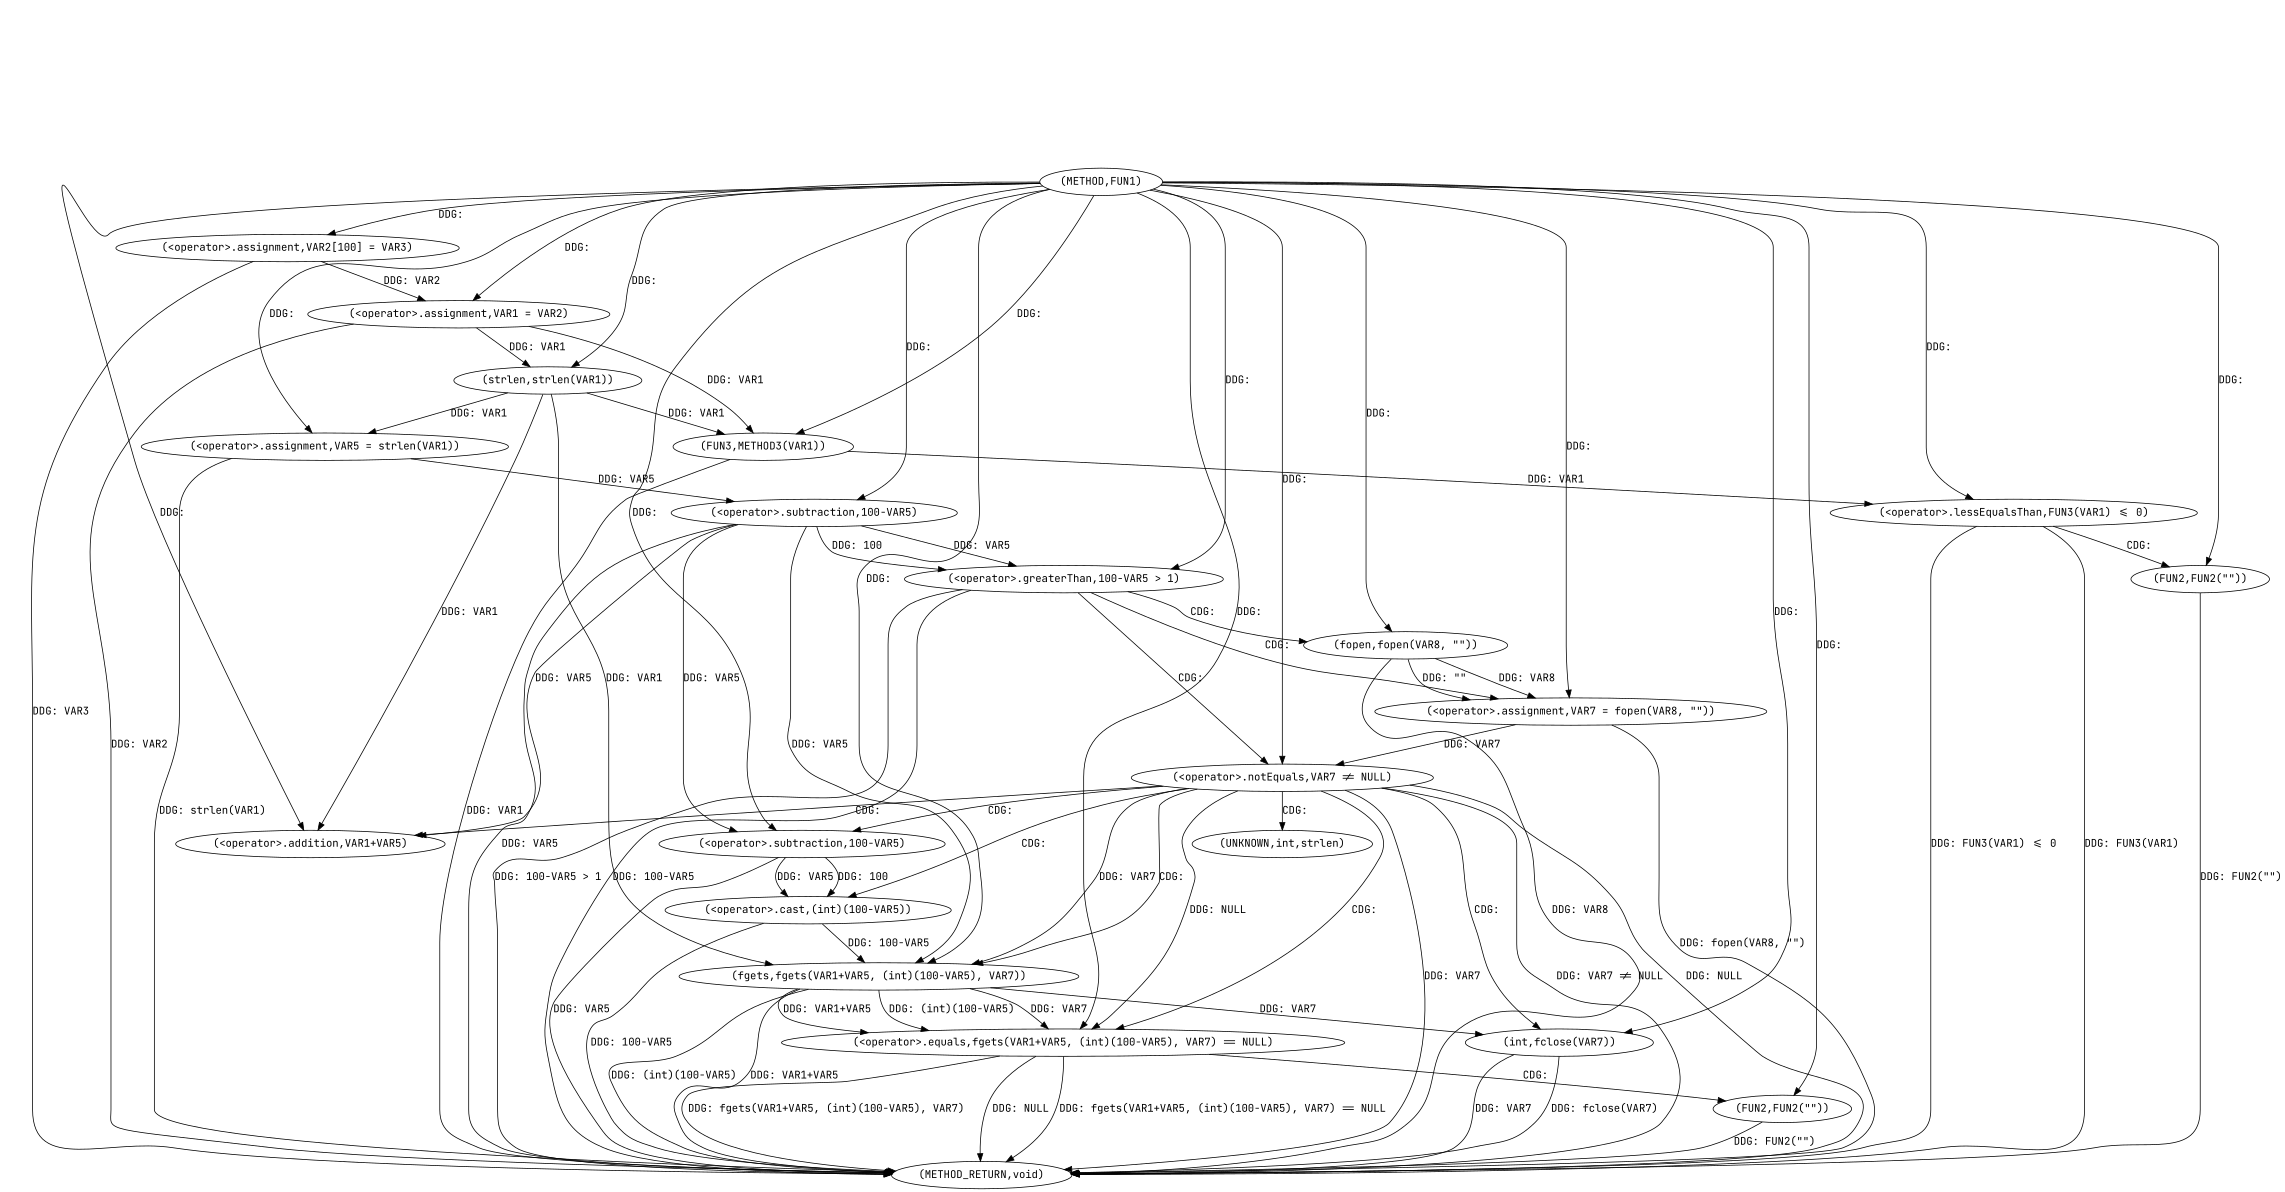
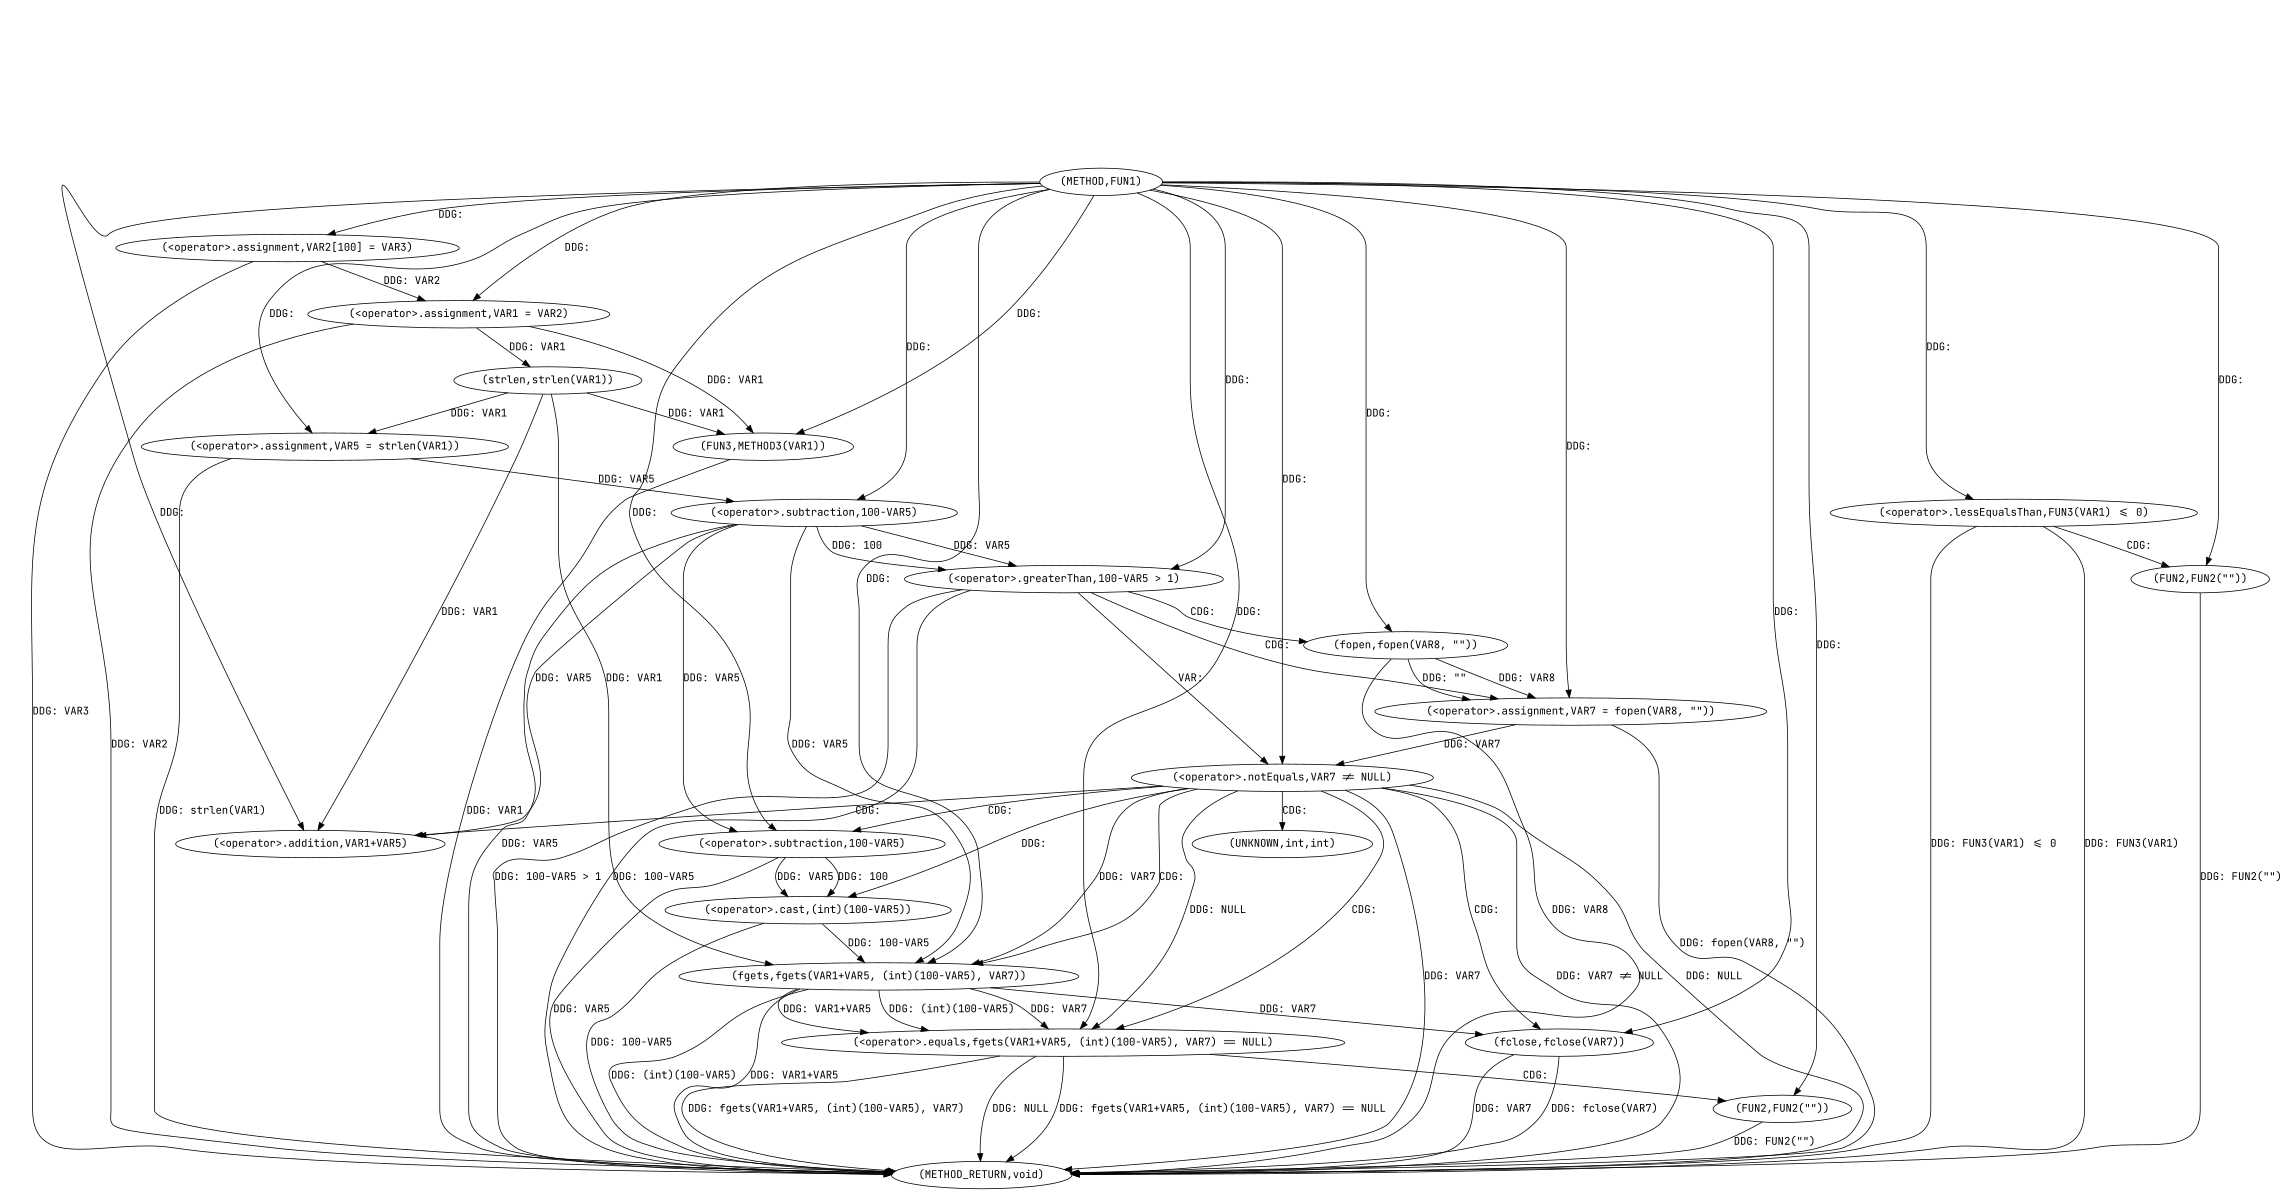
edge "(METHOD,FUN1)" -> "(strlen,strlen(VAR1))": removed, label "DDG:"
edge "(FUN3,METHOD3(VAR1))" -> "(<operator>.lessEqualsThan,FUN3(VAR1) <= 0)": removed, label "DDG: VAR1"
edge "(<operator>.greaterThan,100-VAR5 > 1)" -> "(<operator>.notEquals,VAR7 != NULL)": label "CDG: " -> "VAR: "
edge "(<operator>.notEquals,VAR7 != NULL)" -> "(<operator>.cast,(int)(100-VAR5))": label "CDG: " -> "DDG: "
node "(UNKNOWN,int,strlen)": label "(UNKNOWN,int,strlen)" -> "(UNKNOWN,int,int)"
node "(int,fclose(VAR7))": label "(int,fclose(VAR7))" -> "(fclose,fclose(VAR7))"
